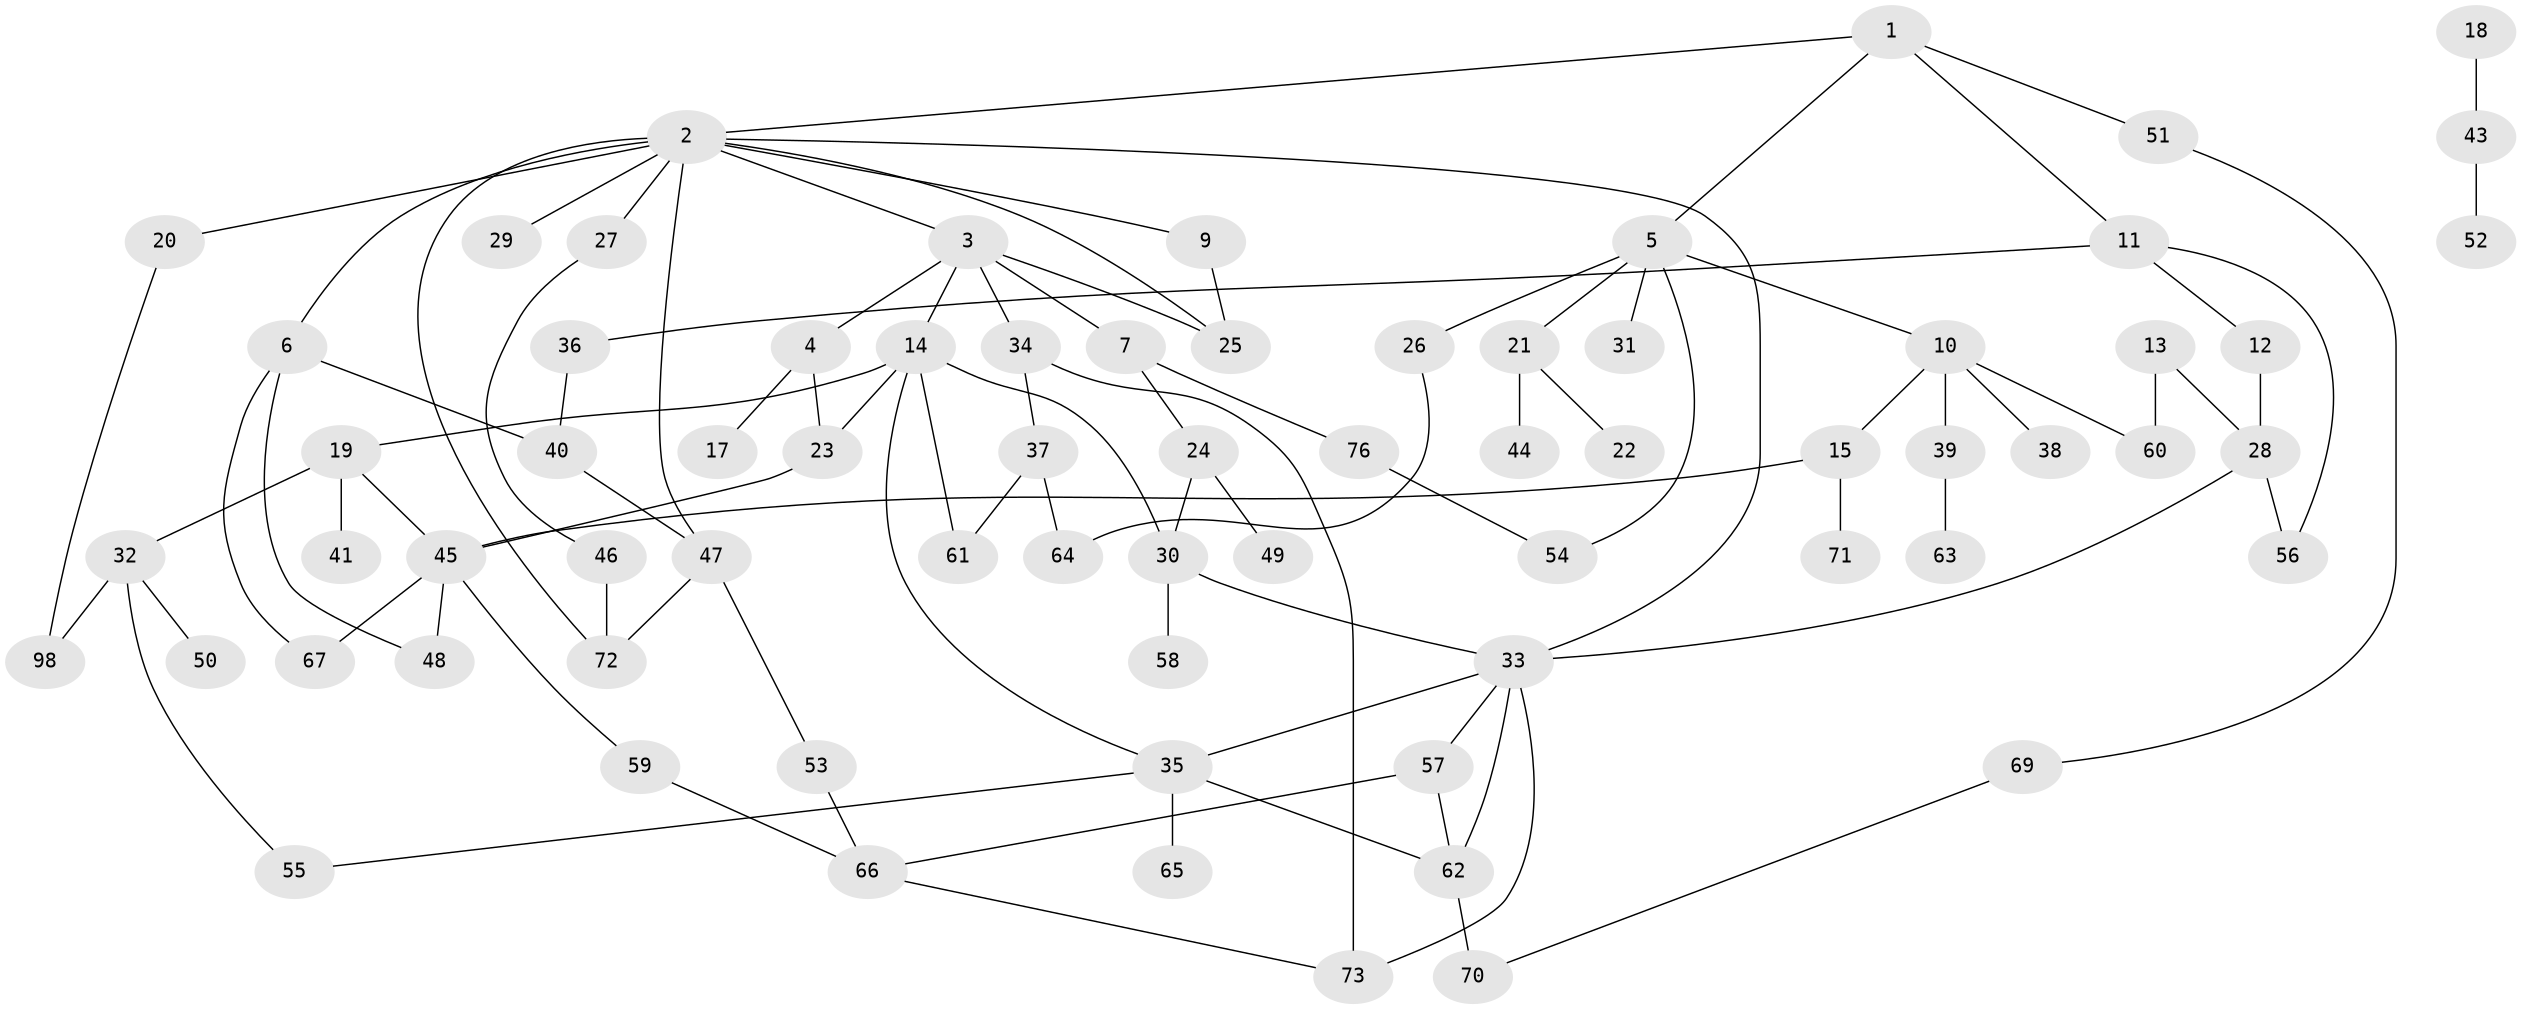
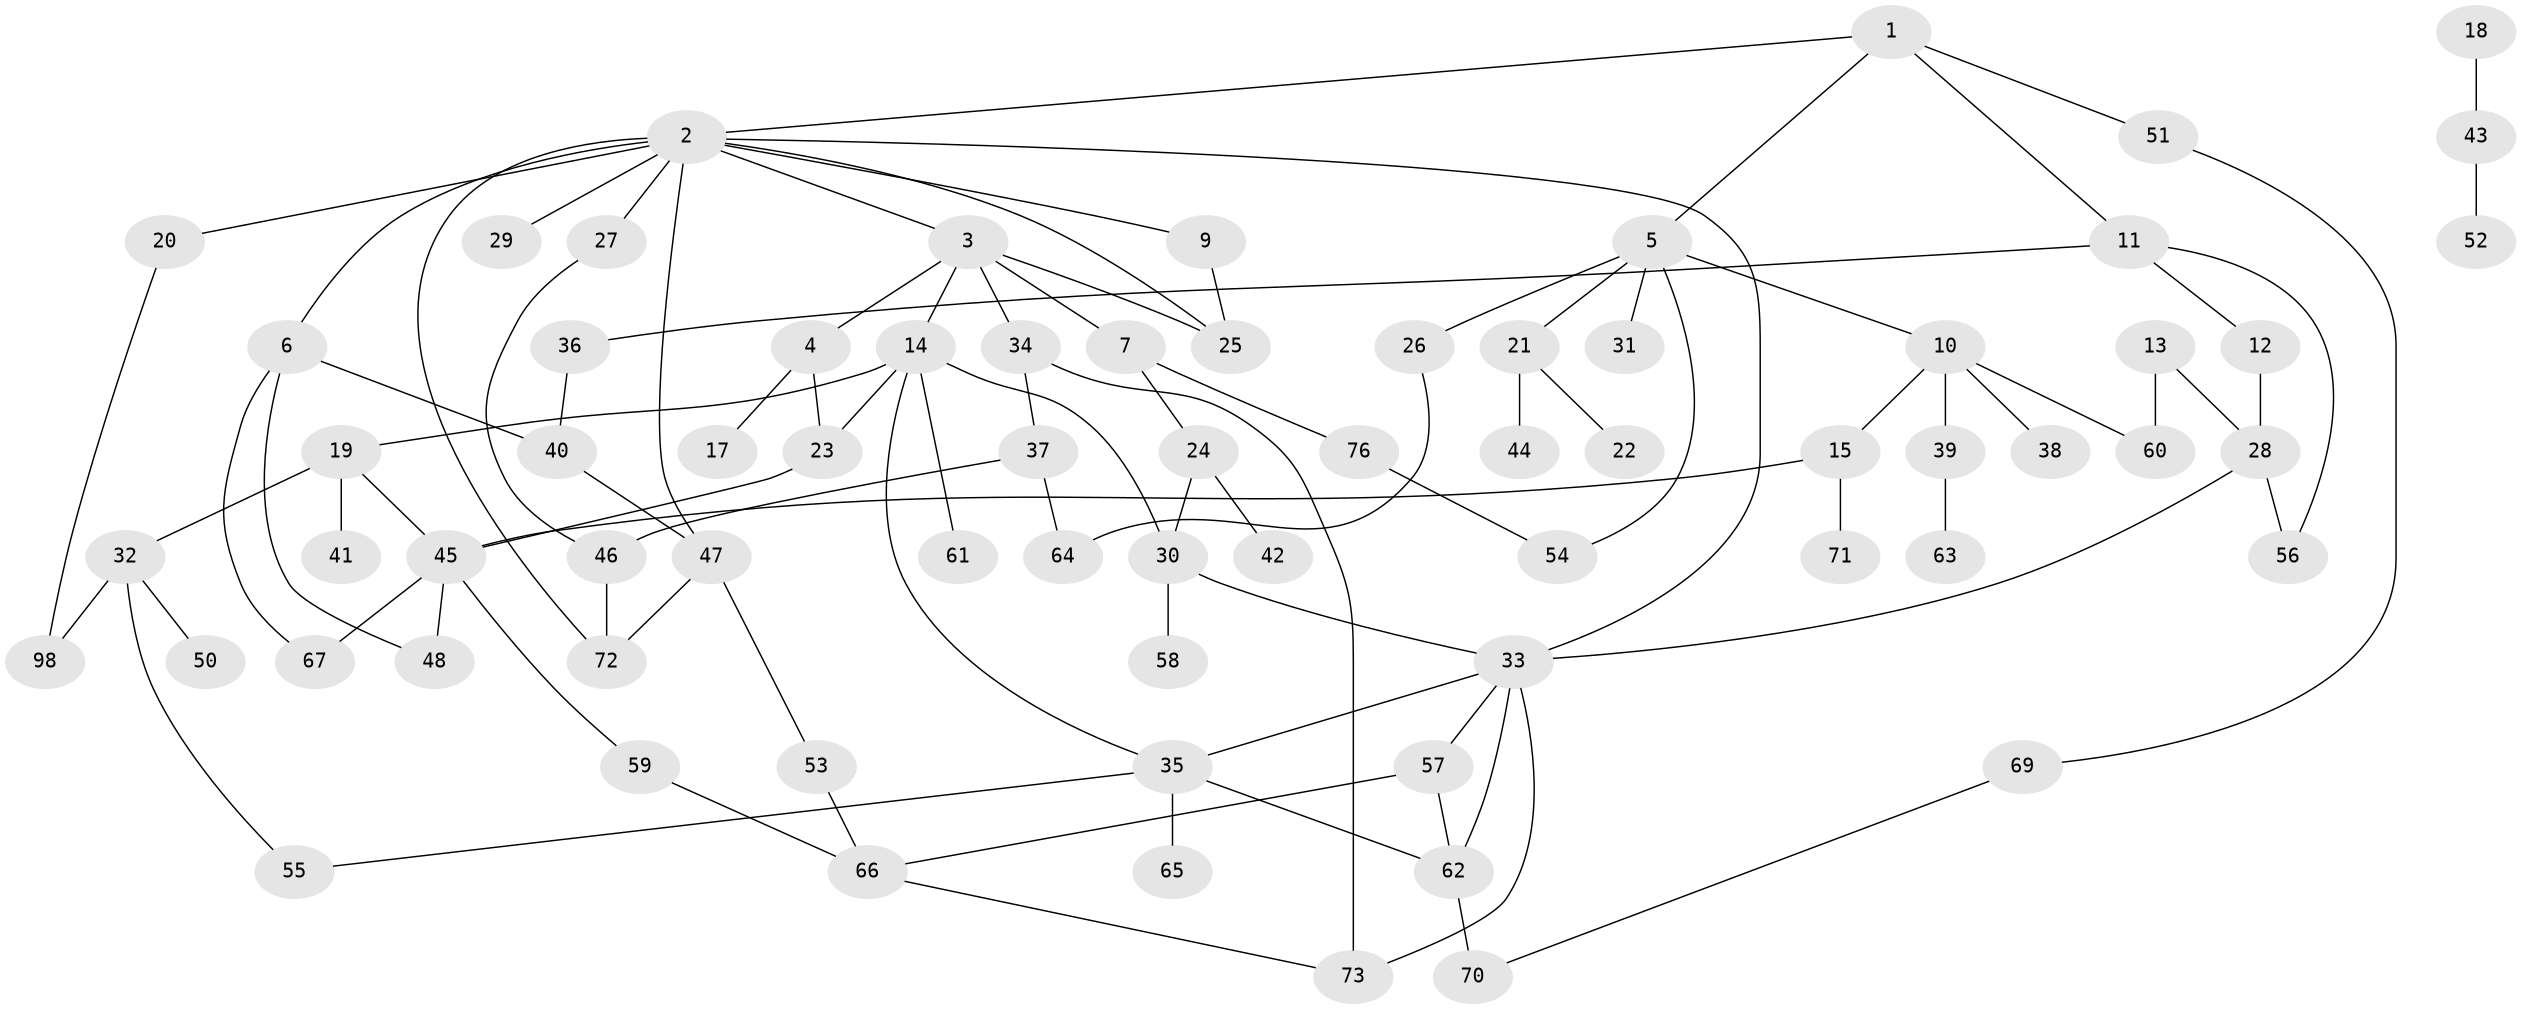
edge "37" -- "61": now "37" -- "46"
node "49": label "49" -> "42"
